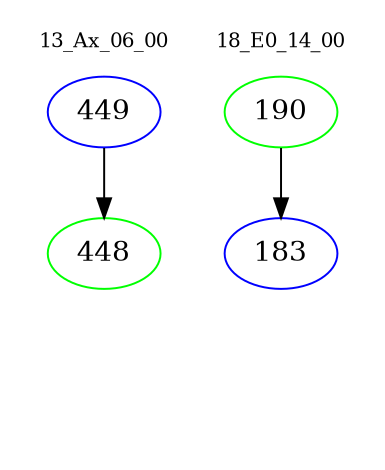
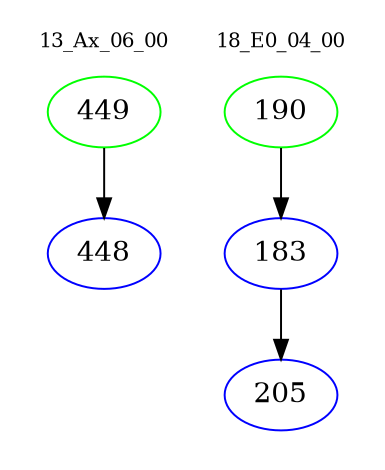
cluster "18_E0_14_00": label "18_E0_14_00" -> "18_E0_04_00"
node "449": color blue -> green
node "448": color green -> blue
node "205": added
